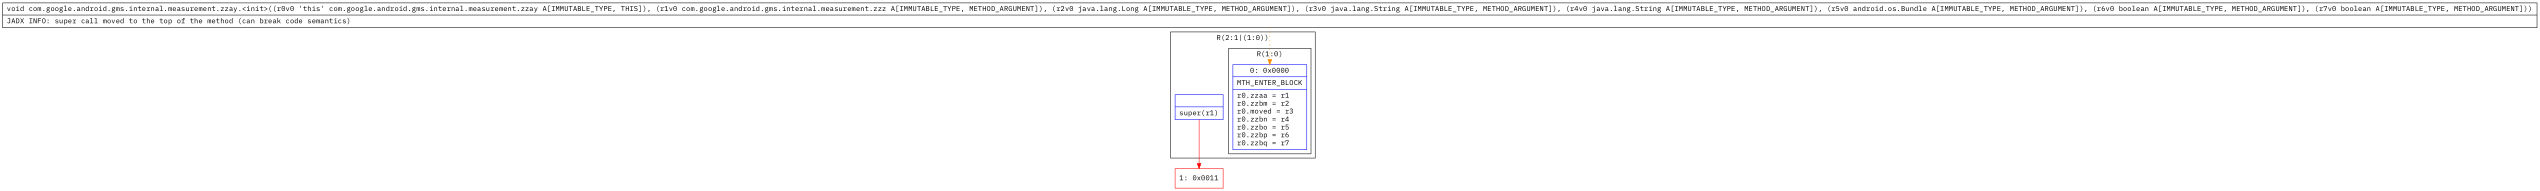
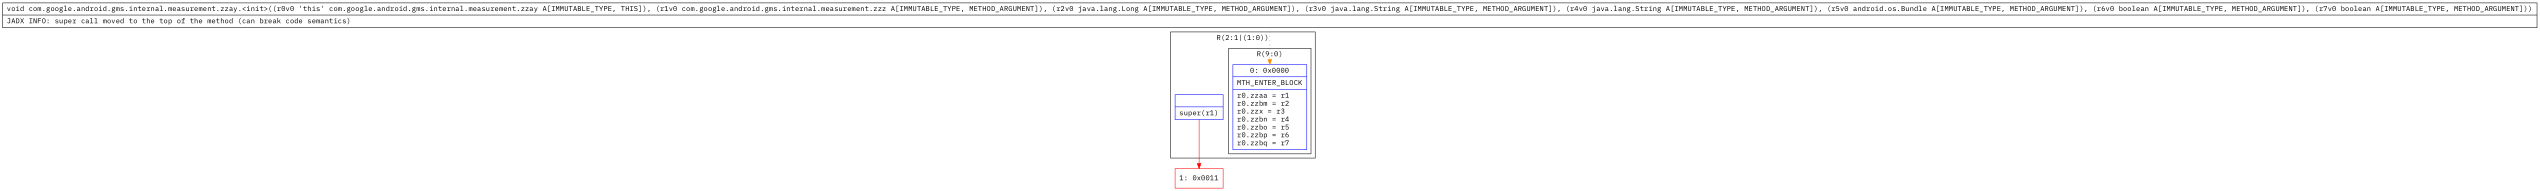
cluster "R(1:0)": label "R(1:0)" -> "R(9:0)"
node "0: 0x0000": text "r0.moved = r3" -> "r0.zzx = r3"
